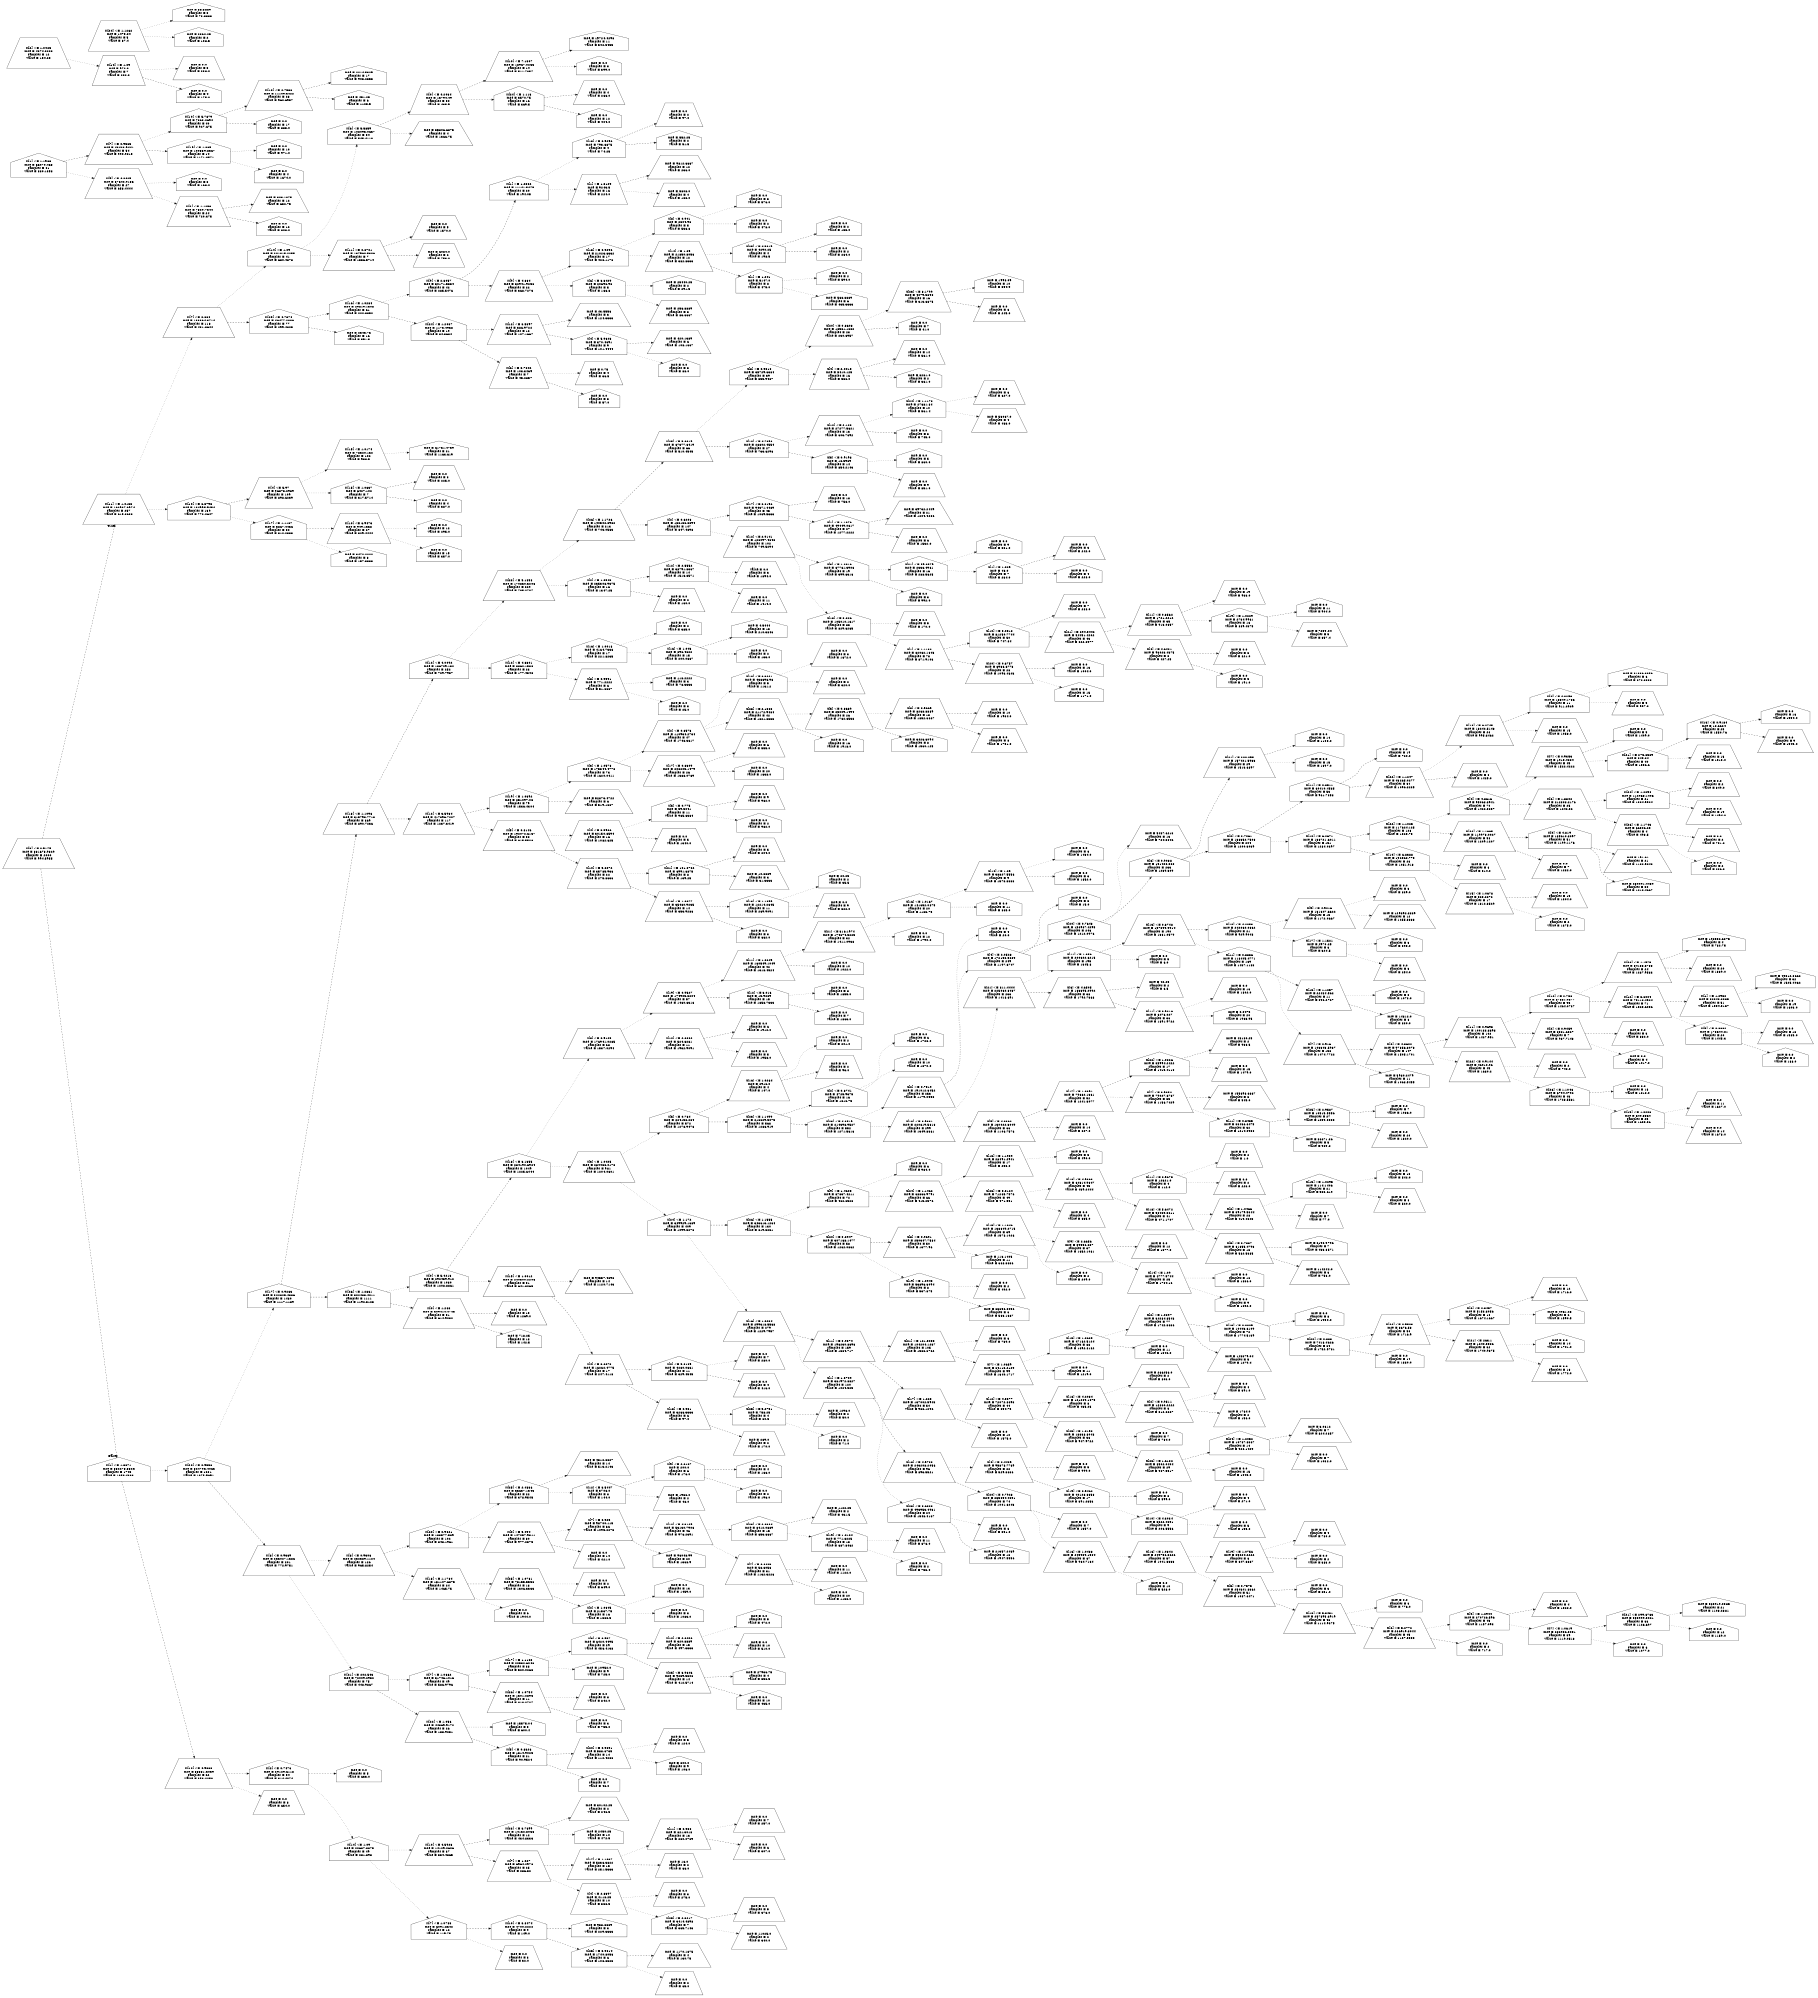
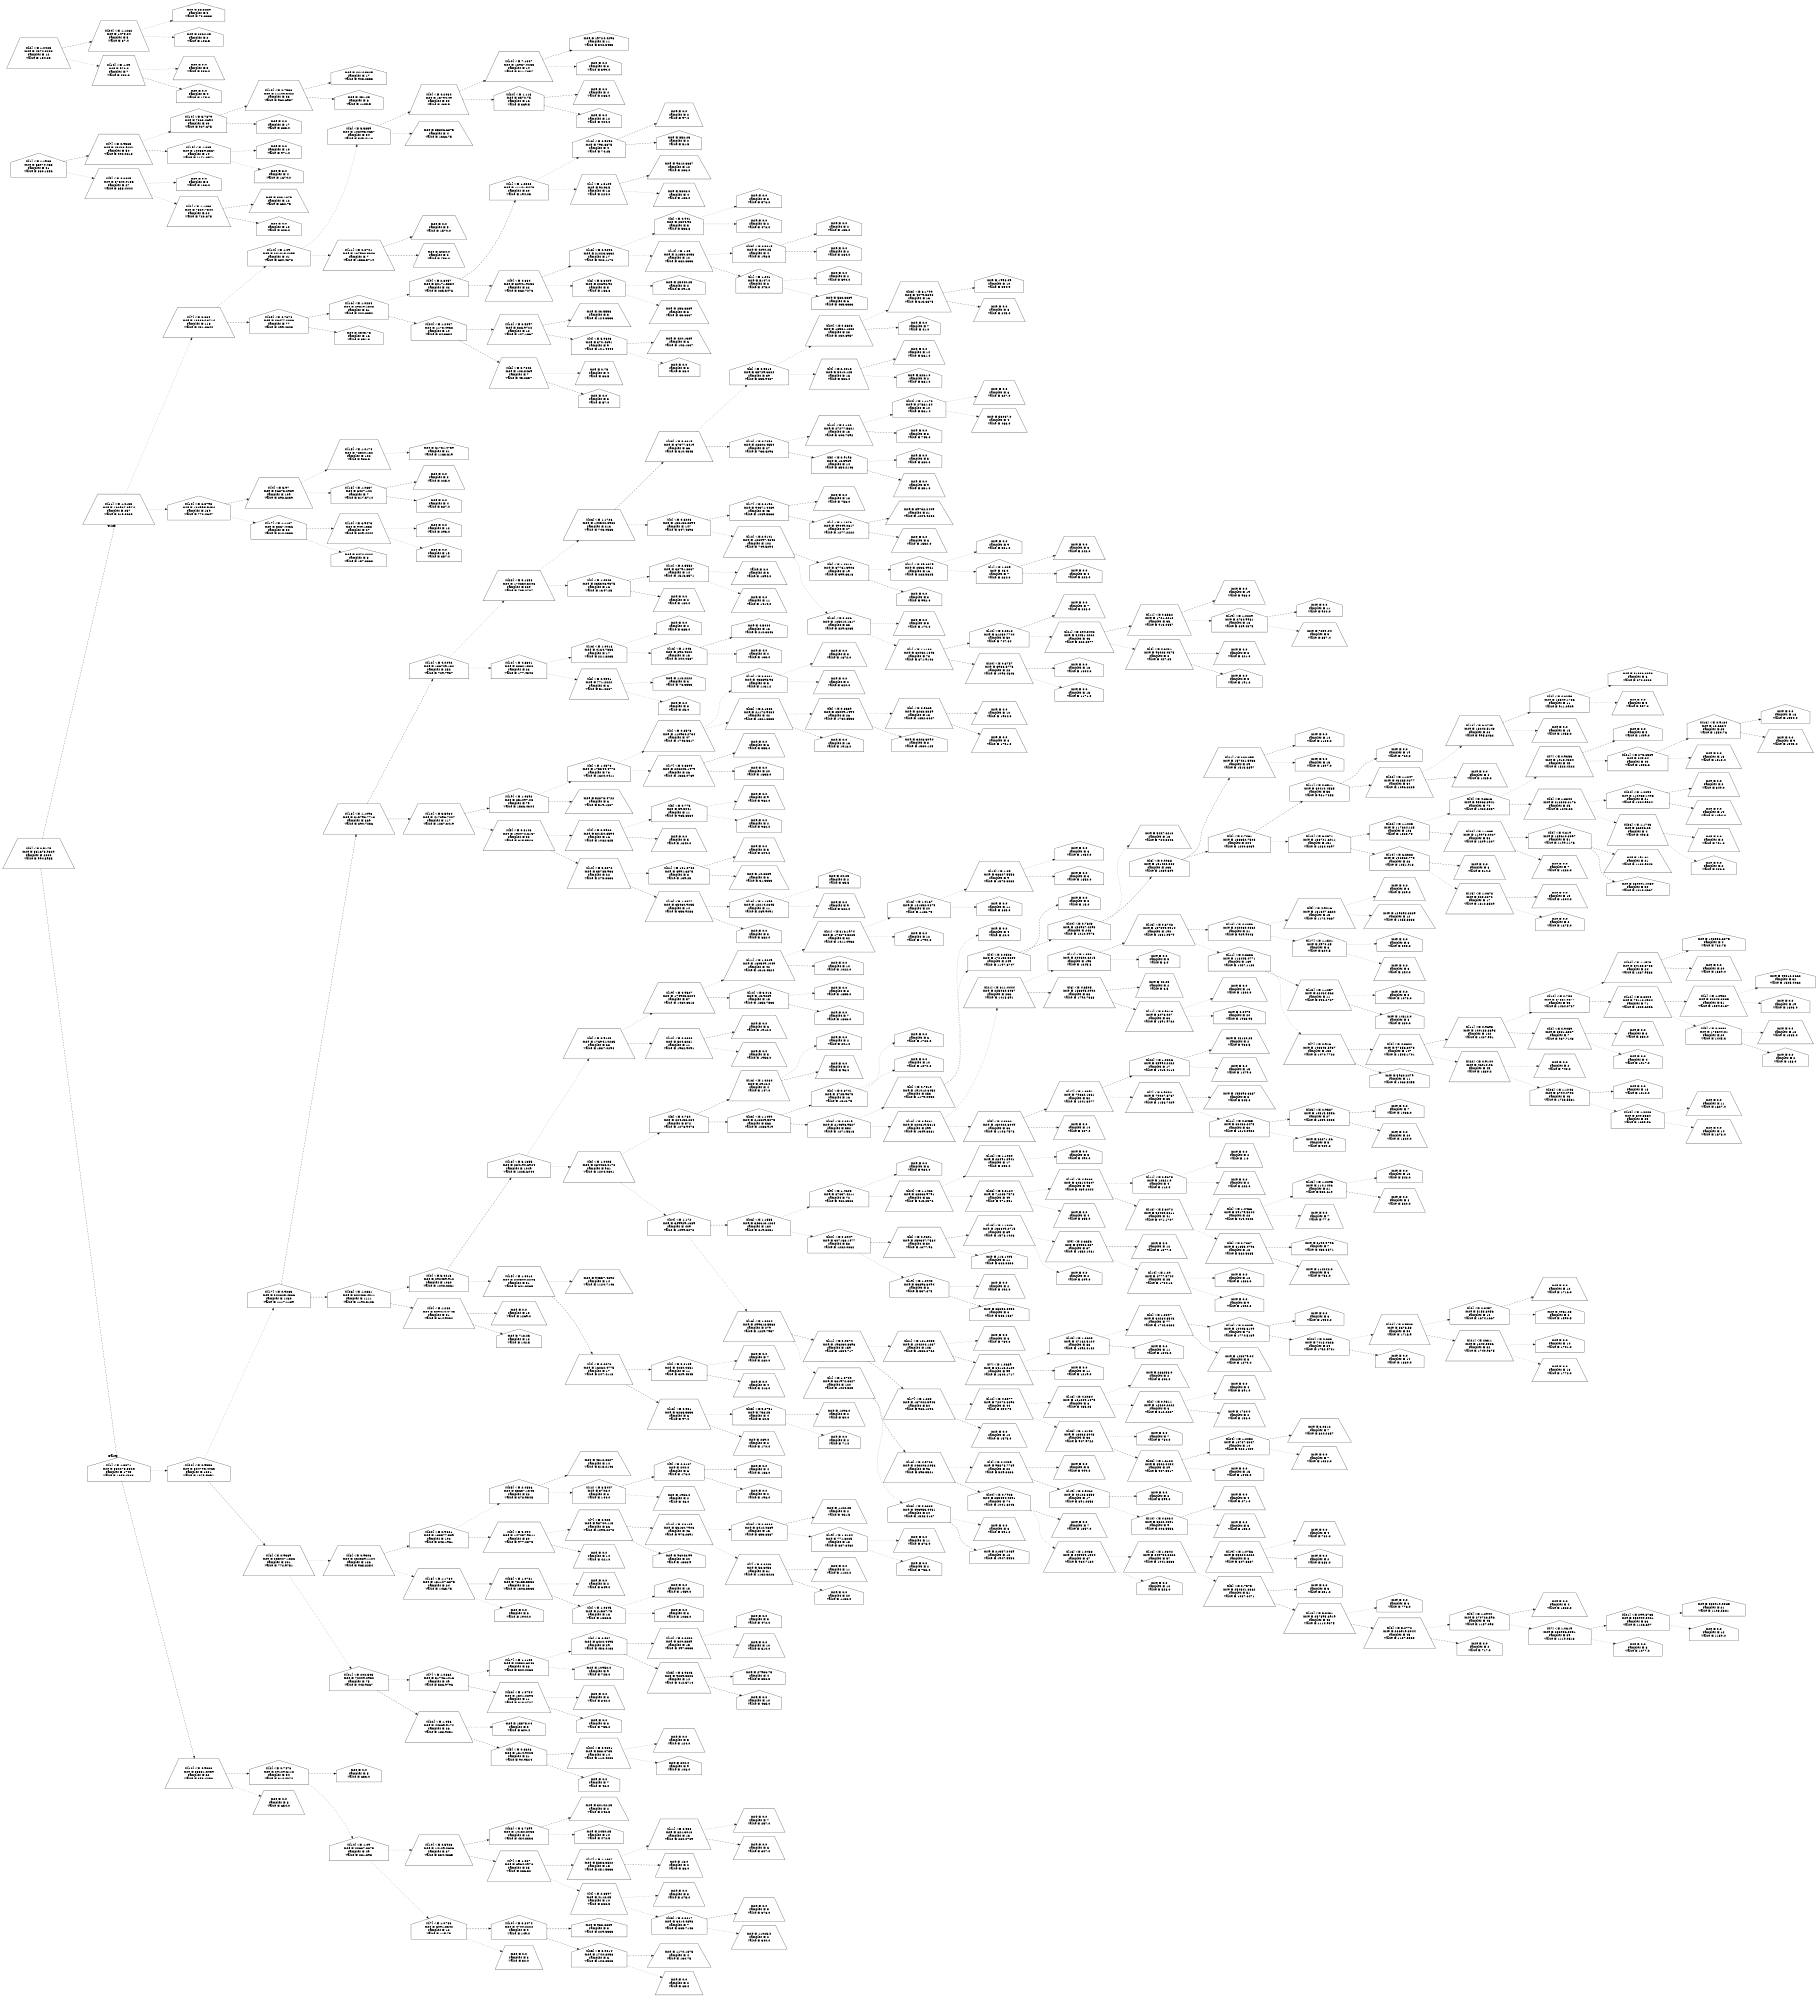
edge "X[2] <= 1.0425 mse = 4374.0208 samples = 12 value = 154.25" -> "X[24] <= 1.1262 mse = 1475.84 samples = 5 value = 87.4": added
edge "X[4] <= 2.0015 mse = 5410.125 samples = 16 value = 536.0" -> "mse = 8281.0 samples = 2 value = 361.0": style dashed -> dotted
edge "X[5] <= 0.775 mse = 59.5041 samples = 11 value = 965.6364" -> "mse = 0.0 samples = 9 value = 962.0": style dashed -> dotted
